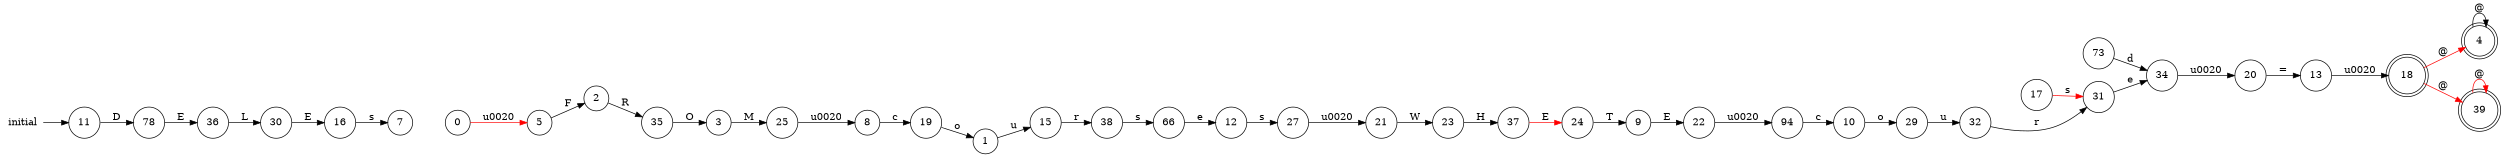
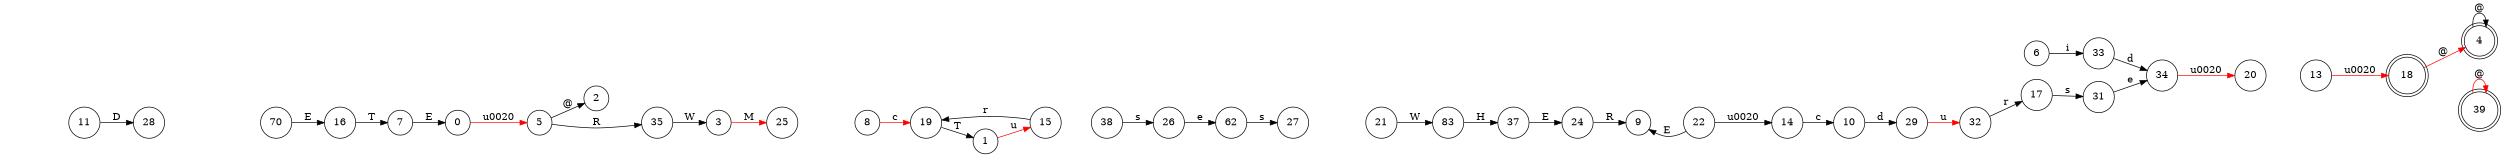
node "6": added
node "73": label "73" -> "33"
edge "34" -> "20": color black -> red
edge "20" -> "13": removed, label "="
edge "13" -> "18": color black -> red
edge "18" -> "39": removed, label "@"
edge "17" -> "31": color red -> black
edge "5" -> "2": label "F" -> "@"
edge "2" -> "35": now "5" -> "35"
edge "16" -> "7": label "s" -> "T"
edge "35" -> "3": label "O" -> "W"
edge "24" -> "9": label "T" -> "R"
edge "10" -> "29": label "o" -> "d"
node "initial": removed
node "78": label "78" -> "28"
node "36": removed
node "30": label "30" -> "70"
edge "7" -> "0": added, label "E"
edge "3" -> "25": color black -> red
edge "25" -> "8": removed, label "u0020"
edge "8" -> "19": color black -> red
edge "15" -> "38": now "15" -> "19"
node "66": label "66" -> "26"
node "12": label "12" -> "62"
edge "27" -> "21": removed, label "u0020"
node "23": label "23" -> "83"
edge "37" -> "24": color red -> black
edge "9" -> "22": reversed
node "94": label "94" -> "14"
edge "29" -> "32": color black -> red
edge "19" -> "1": label "o" -> "T"
edge "32" -> "31": now "32" -> "17"
edge "1" -> "15": color black -> red
